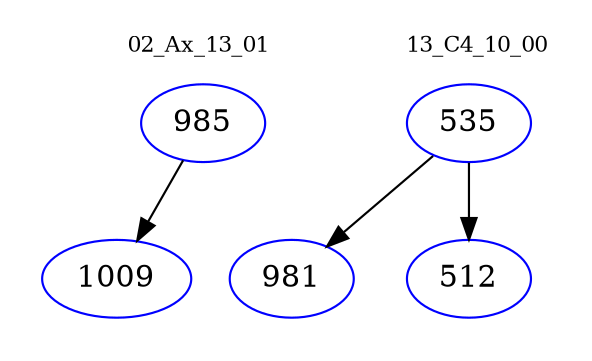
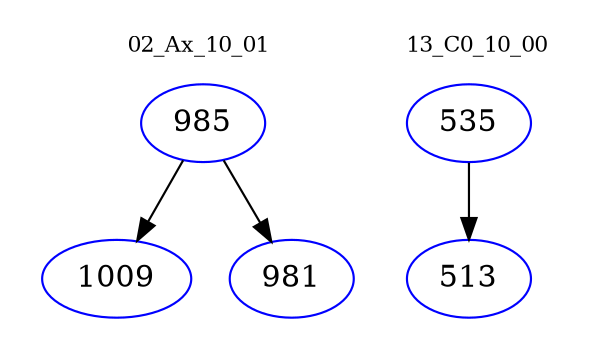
cluster "02_Ax_13_01": label "02_Ax_13_01" -> "02_Ax_10_01"
cluster "13_C4_10_00": label "13_C4_10_00" -> "13_C0_10_00"
edge "535" -> "981": now "985" -> "981"
node "512": label "512" -> "513"
